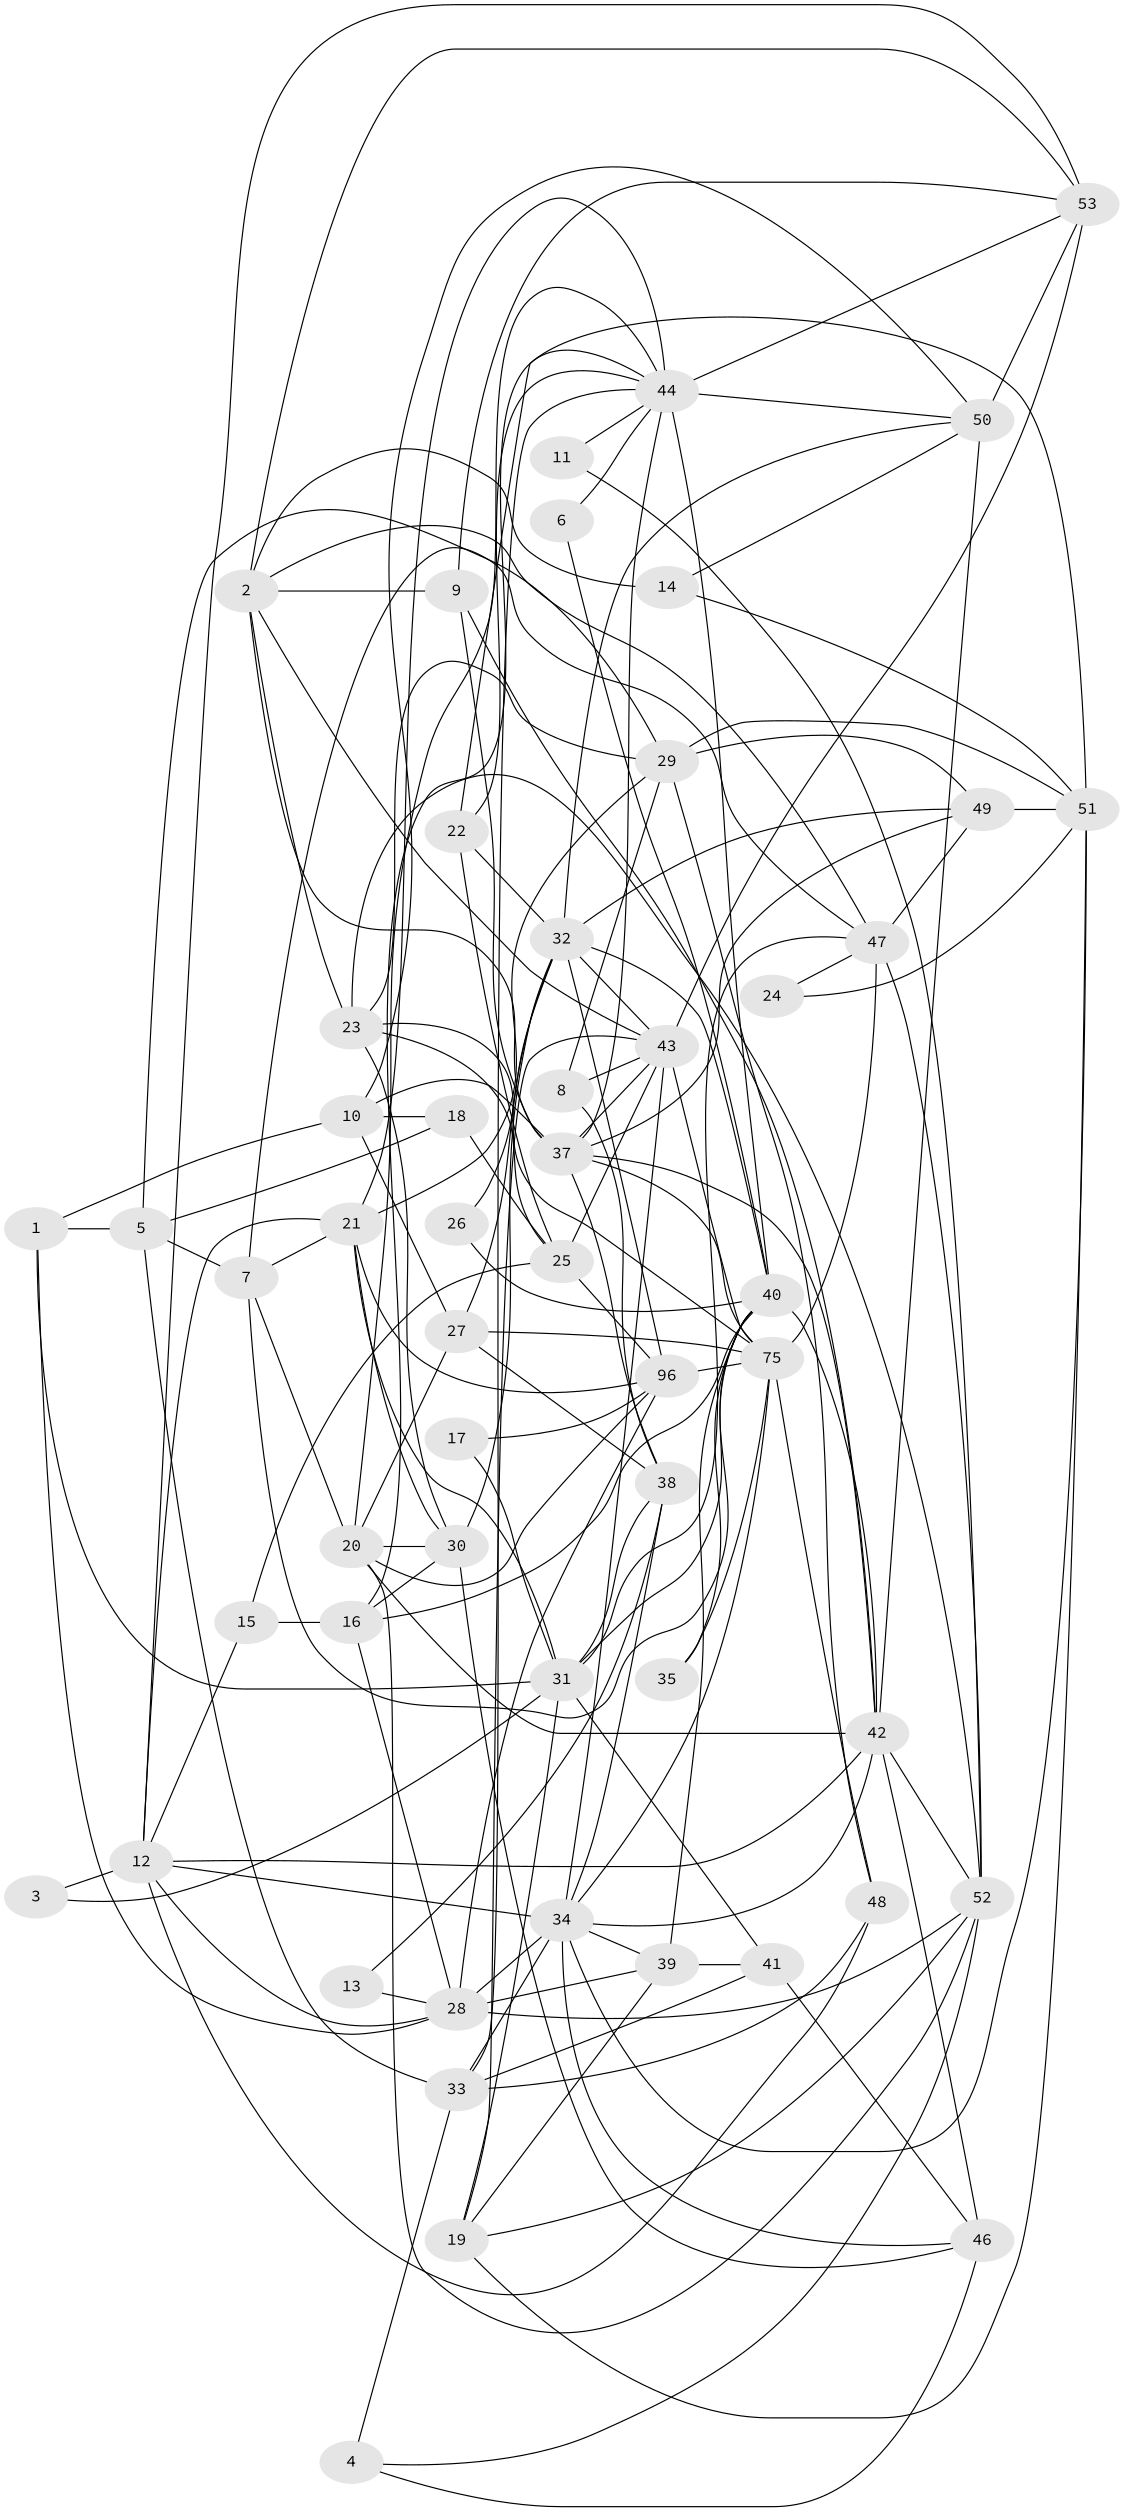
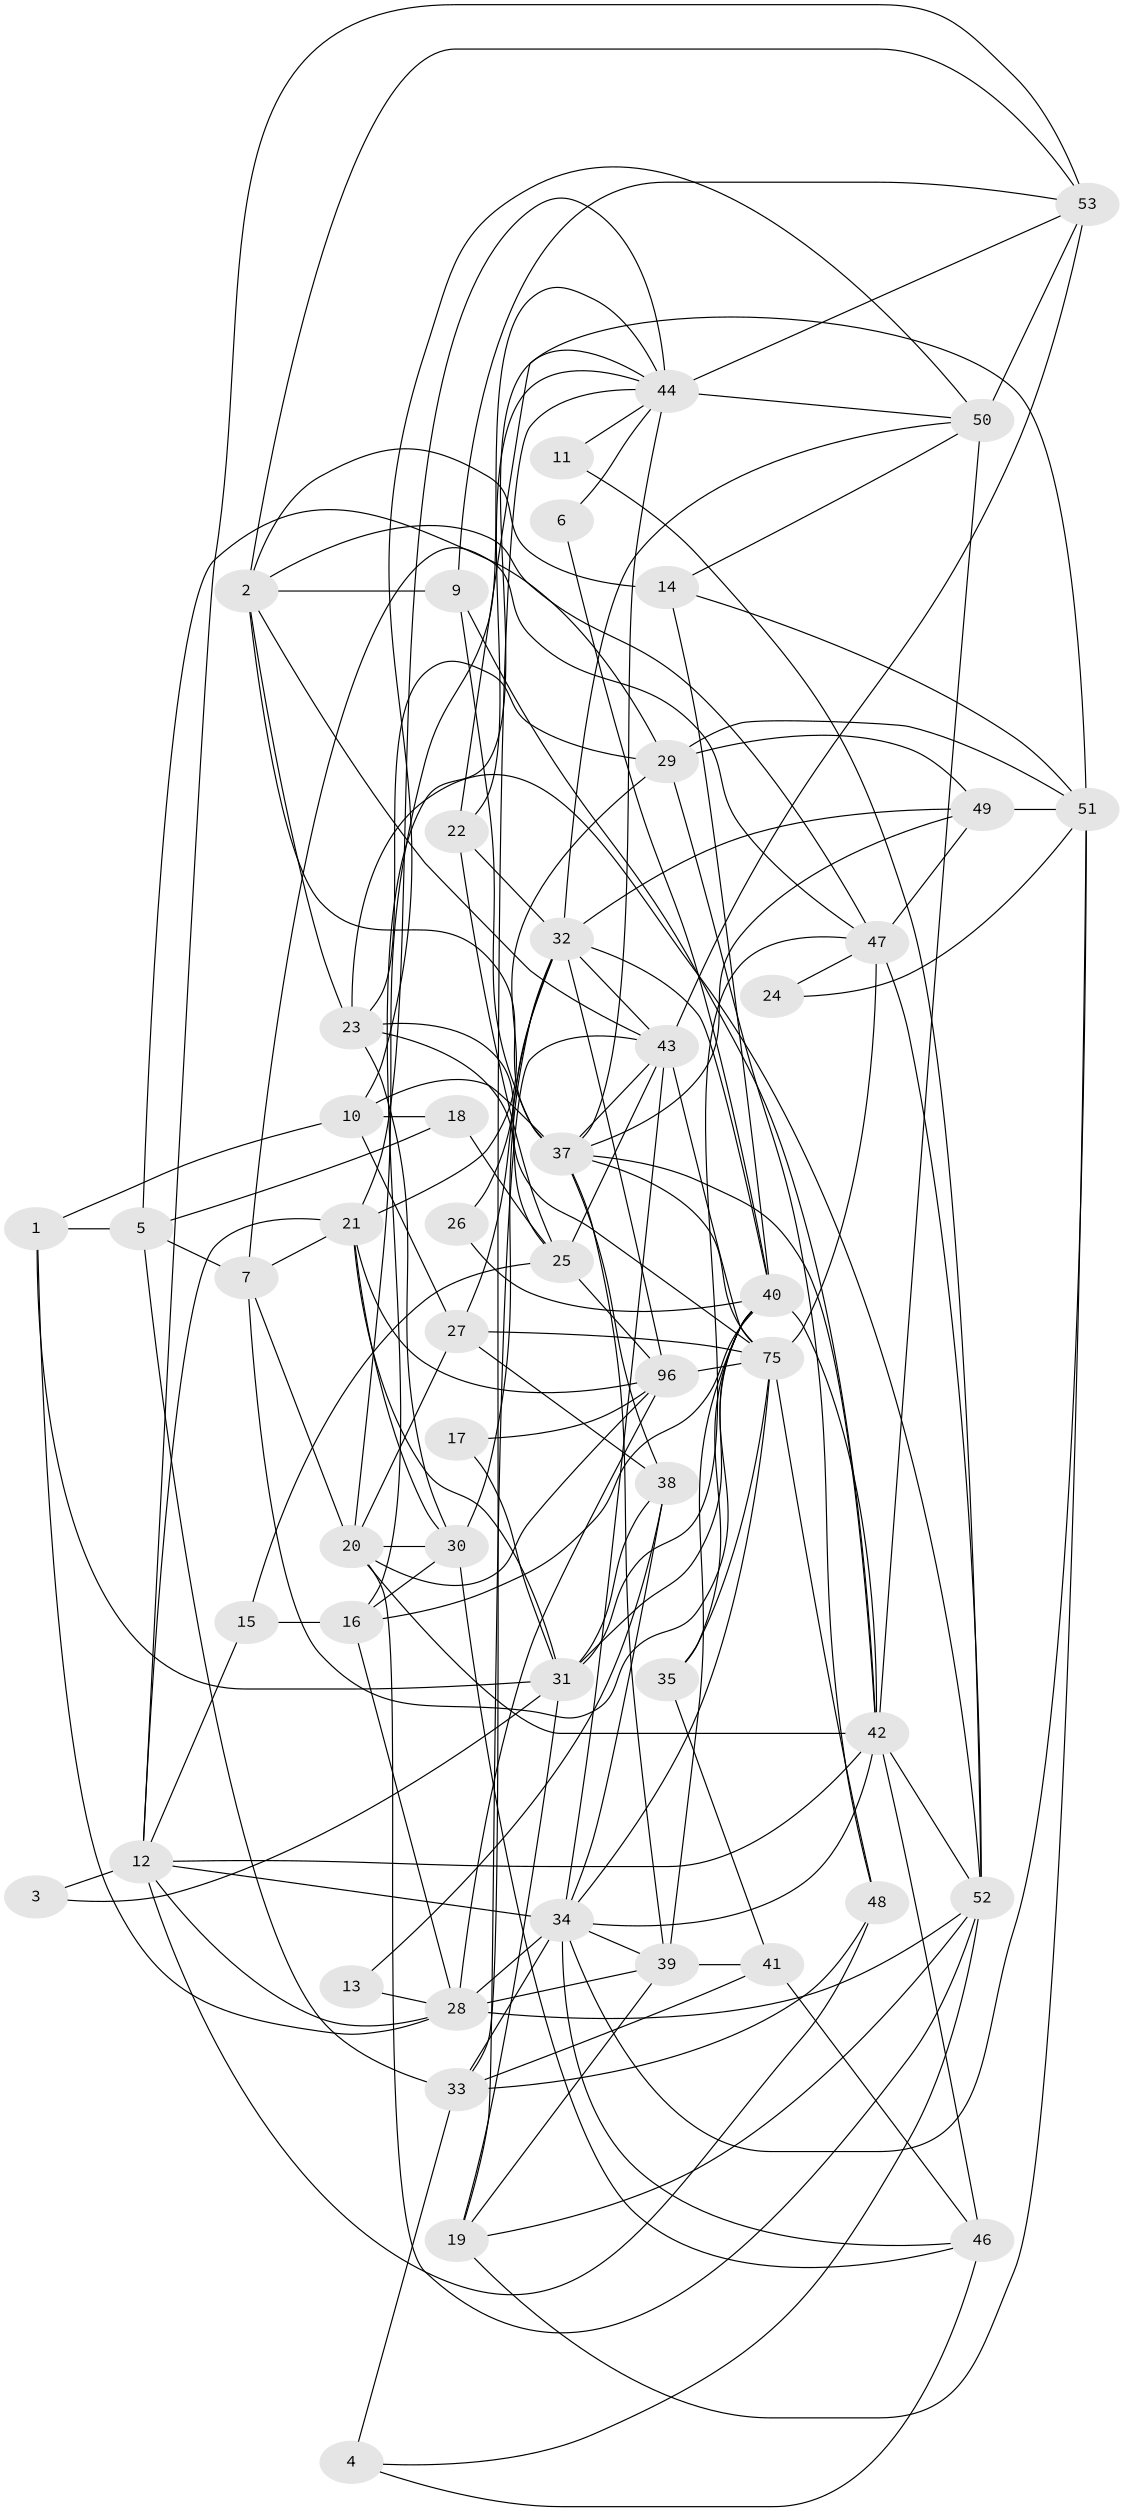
edge "44" -- "40": now "14" -- "40"
node "8": removed
edge "37" -- "39": added
edge "31" -- "41": now "35" -- "41"
